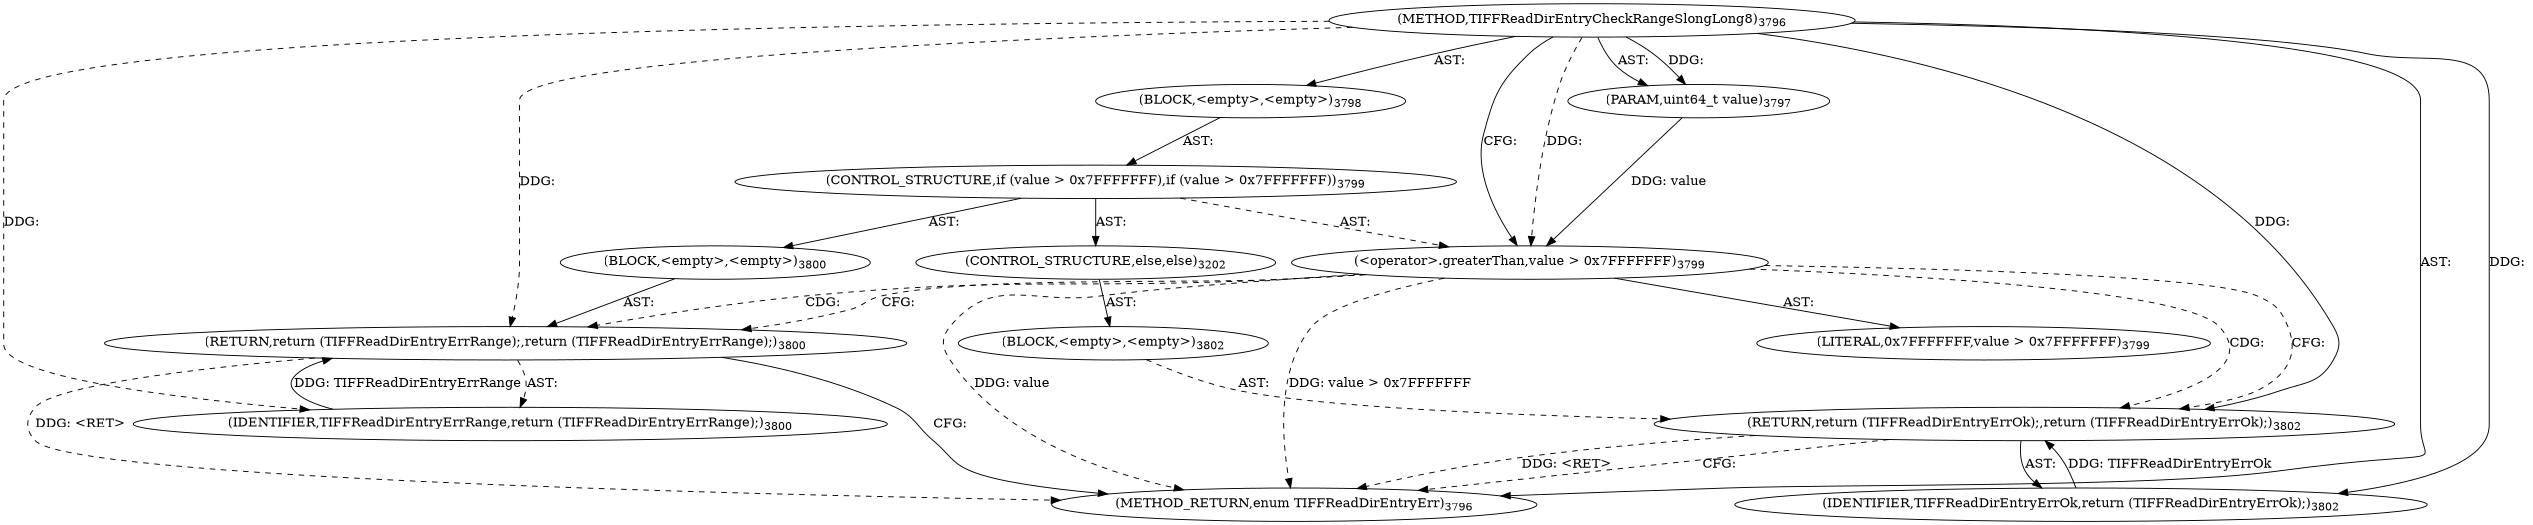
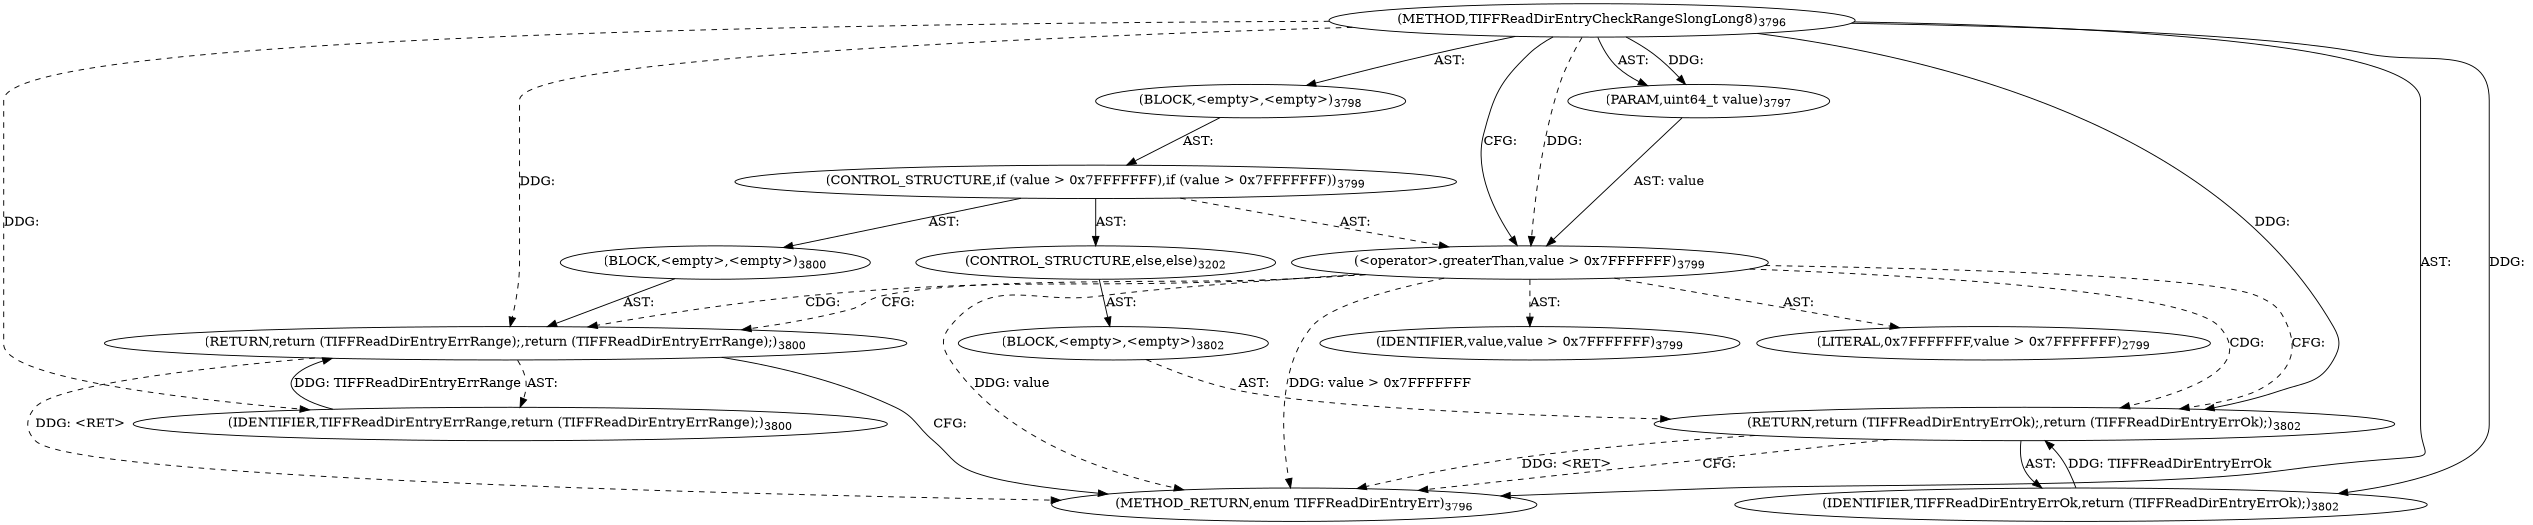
edge "(PARAM,uint64_t value)" -> "(<operator>.greaterThan,value > 0x7FFFFFFF)": label "DDG: value" -> "AST: value"
edge "(<operator>.greaterThan,value > 0x7FFFFFFF)" -> "(LITERAL,0x7FFFFFFF,value > 0x7FFFFFFF)": style solid -> dashed
node "(LITERAL,0x7FFFFFFF,value > 0x7FFFFFFF)": text "3799" -> "2799"
node "(IDENTIFIER,value,value > 0x7FFFFFFF)": added
